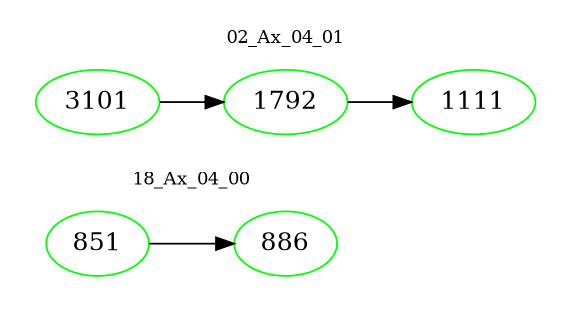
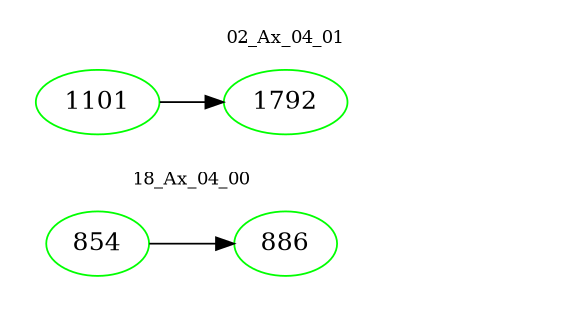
node "3101": label "3101" -> "1101"
node "1111": removed
node "851": label "851" -> "854"
